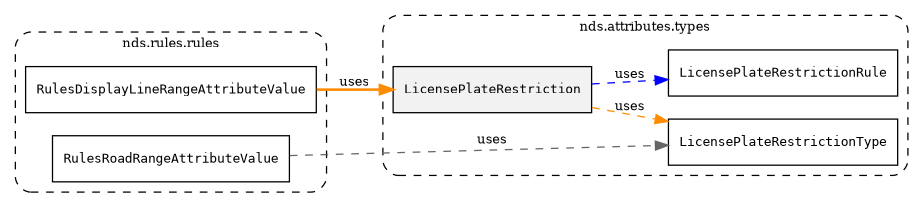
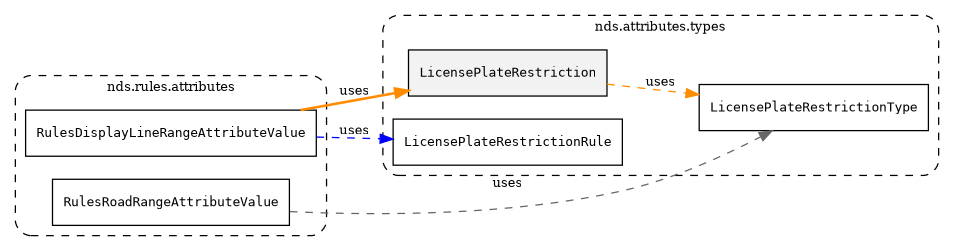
cluster "nds.rules.rules": label "nds.rules.rules" -> "nds.rules.attributes"
edge "LicensePlateRestriction" -> "LicensePlateRestrictionRule": now "RulesDisplayLineRangeAttributeValue" -> "LicensePlateRestrictionRule"
